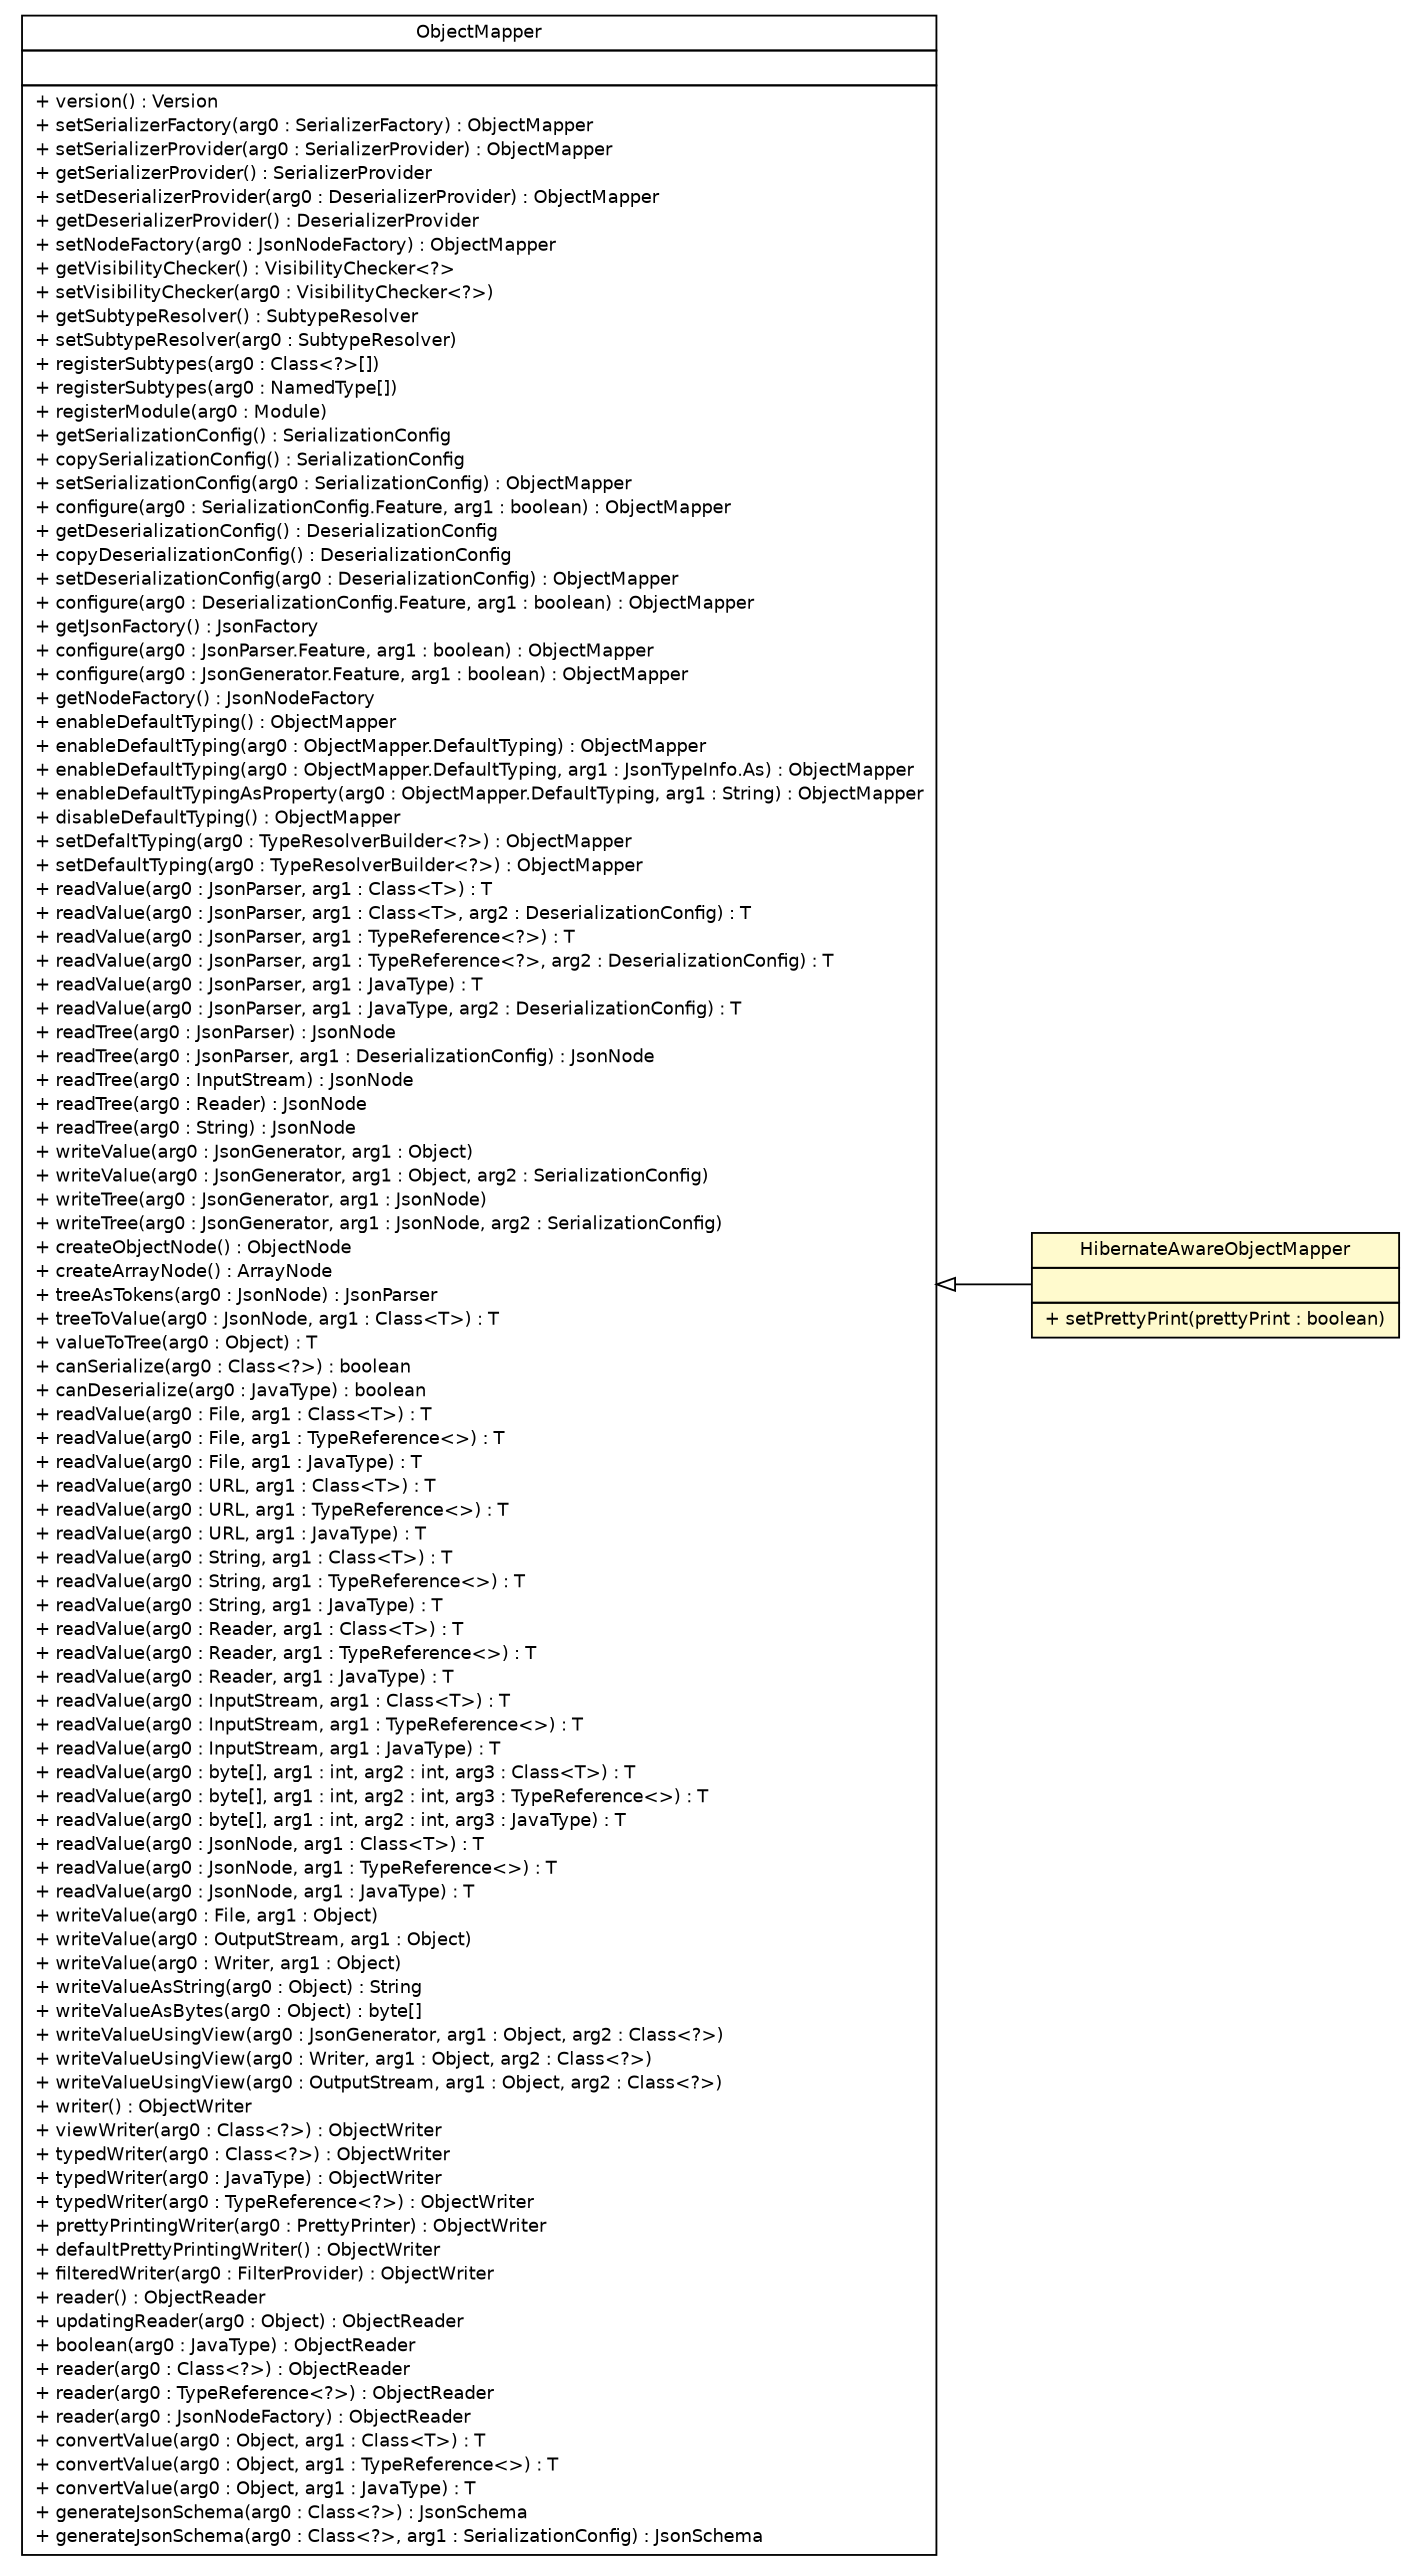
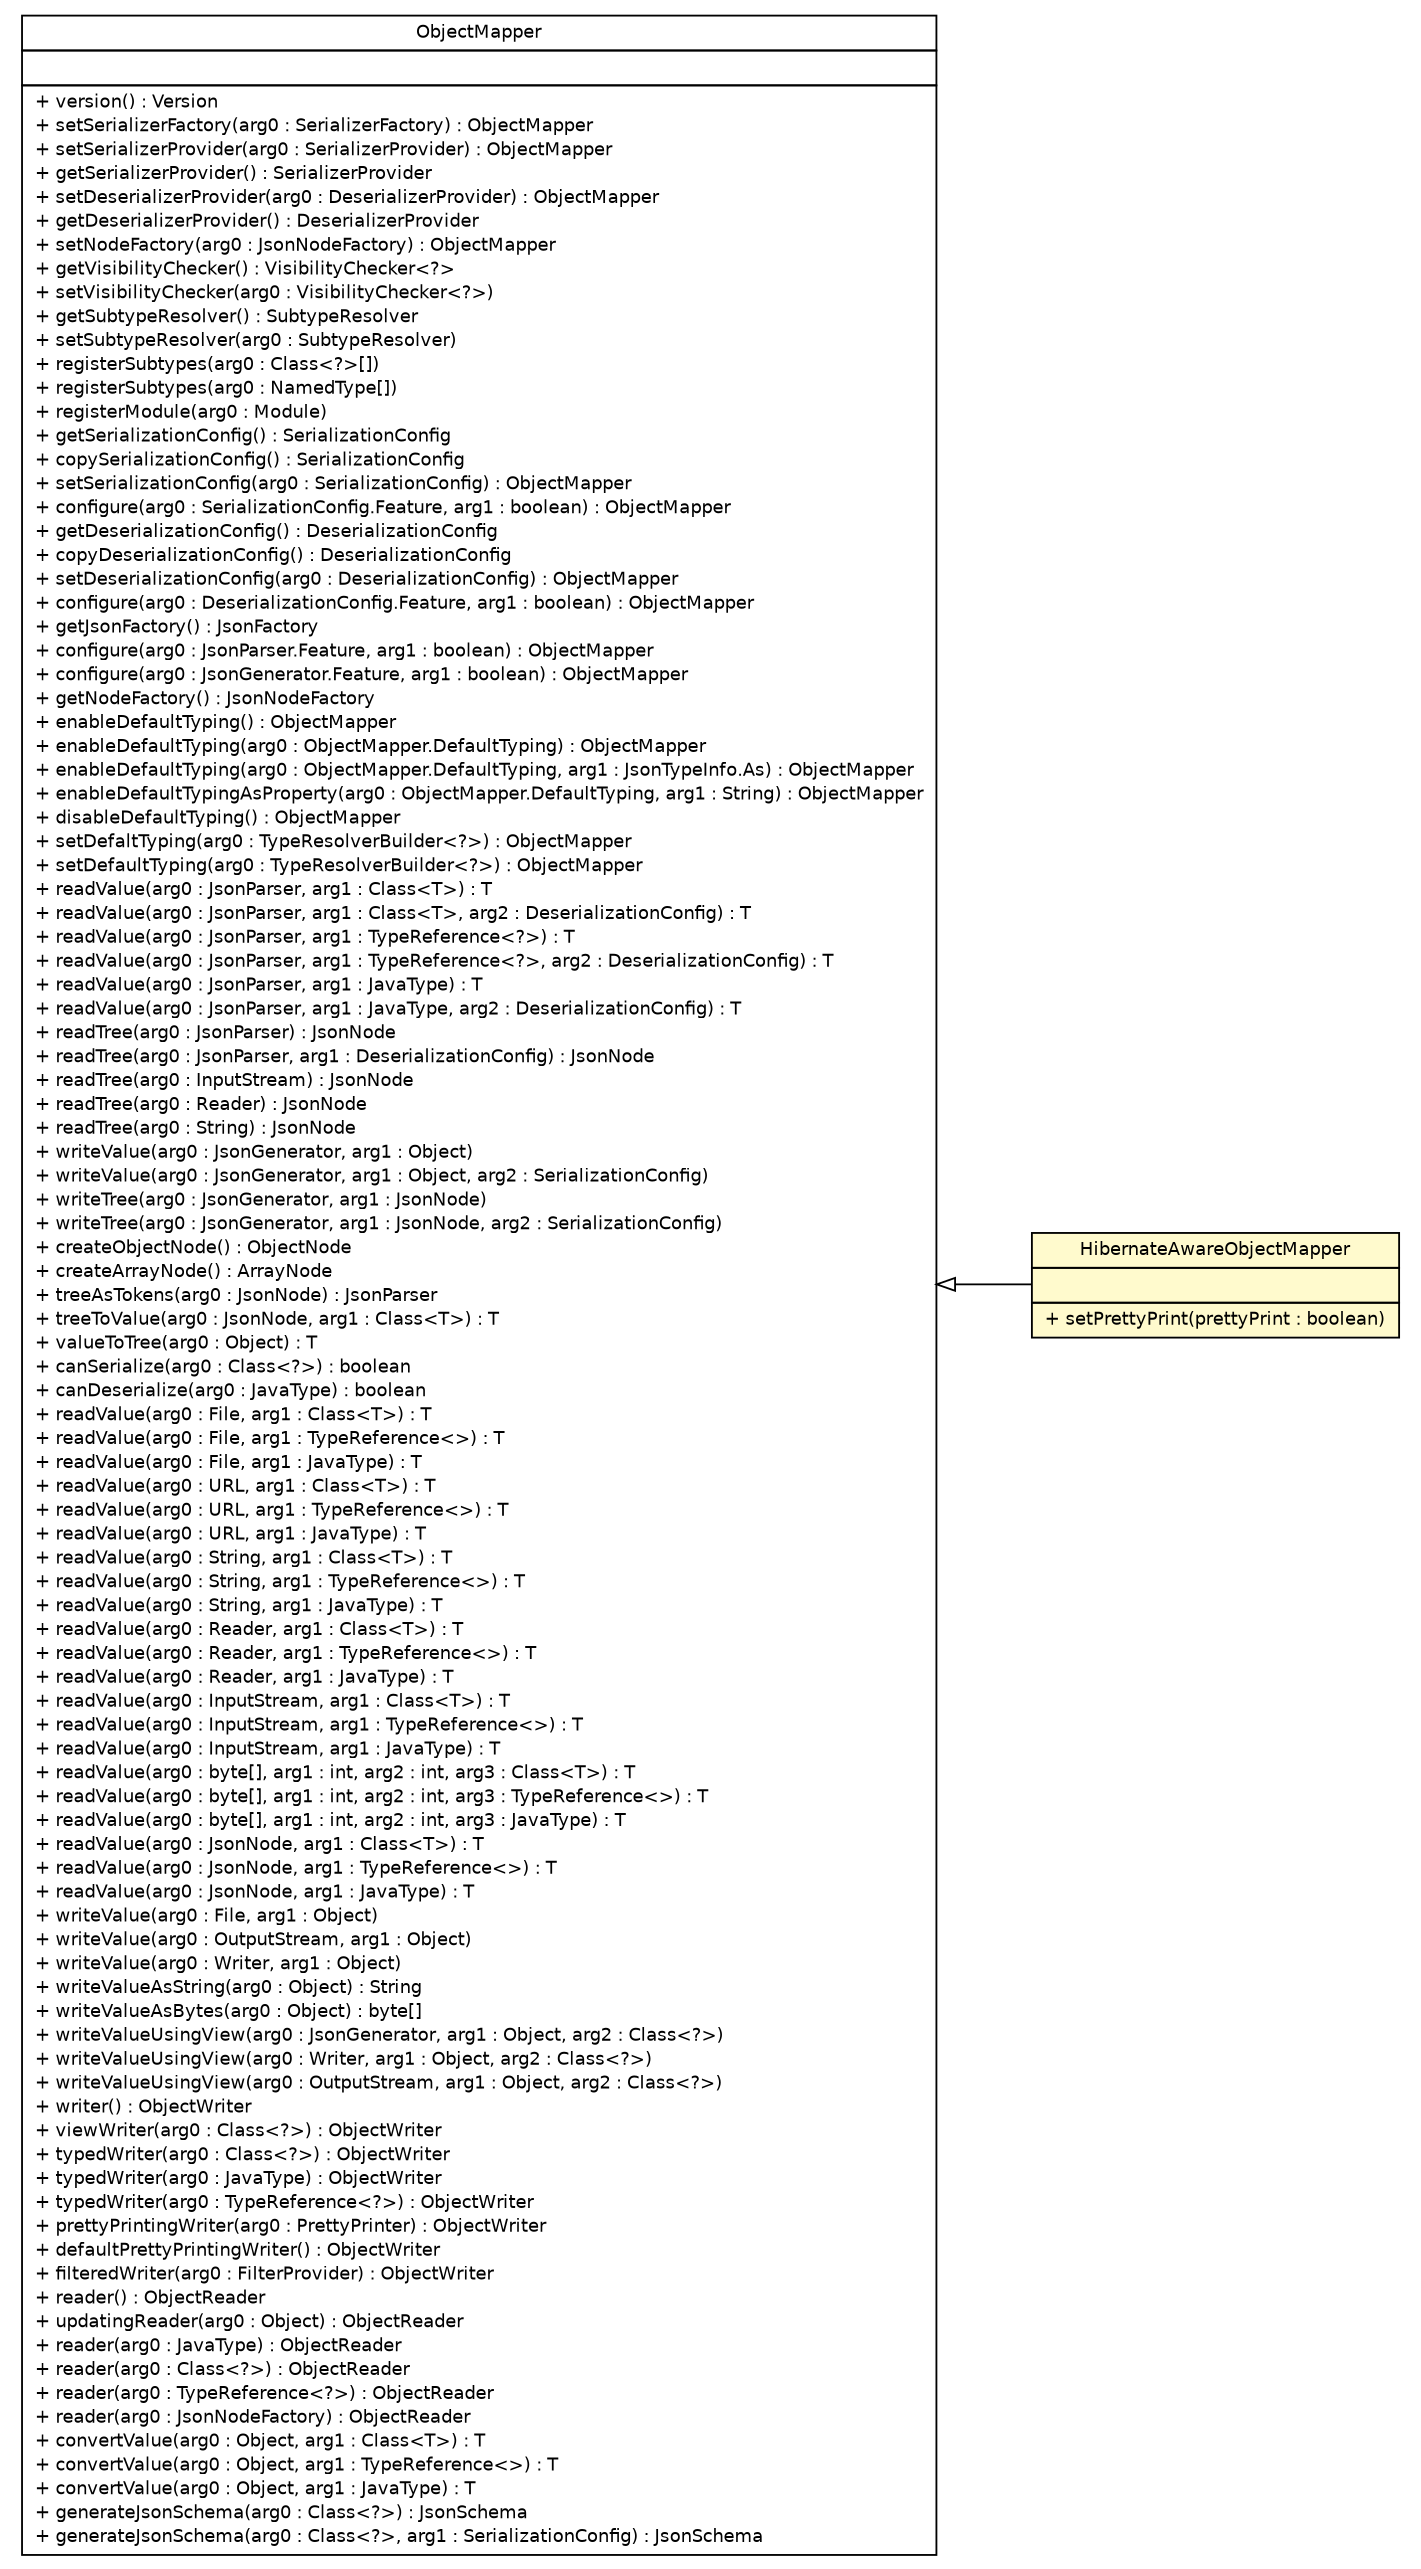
node "ObjectMapper": text "+ boolean(arg0 : JavaType) : ObjectReader" -> "+ reader(arg0 : JavaType) : ObjectReader"
